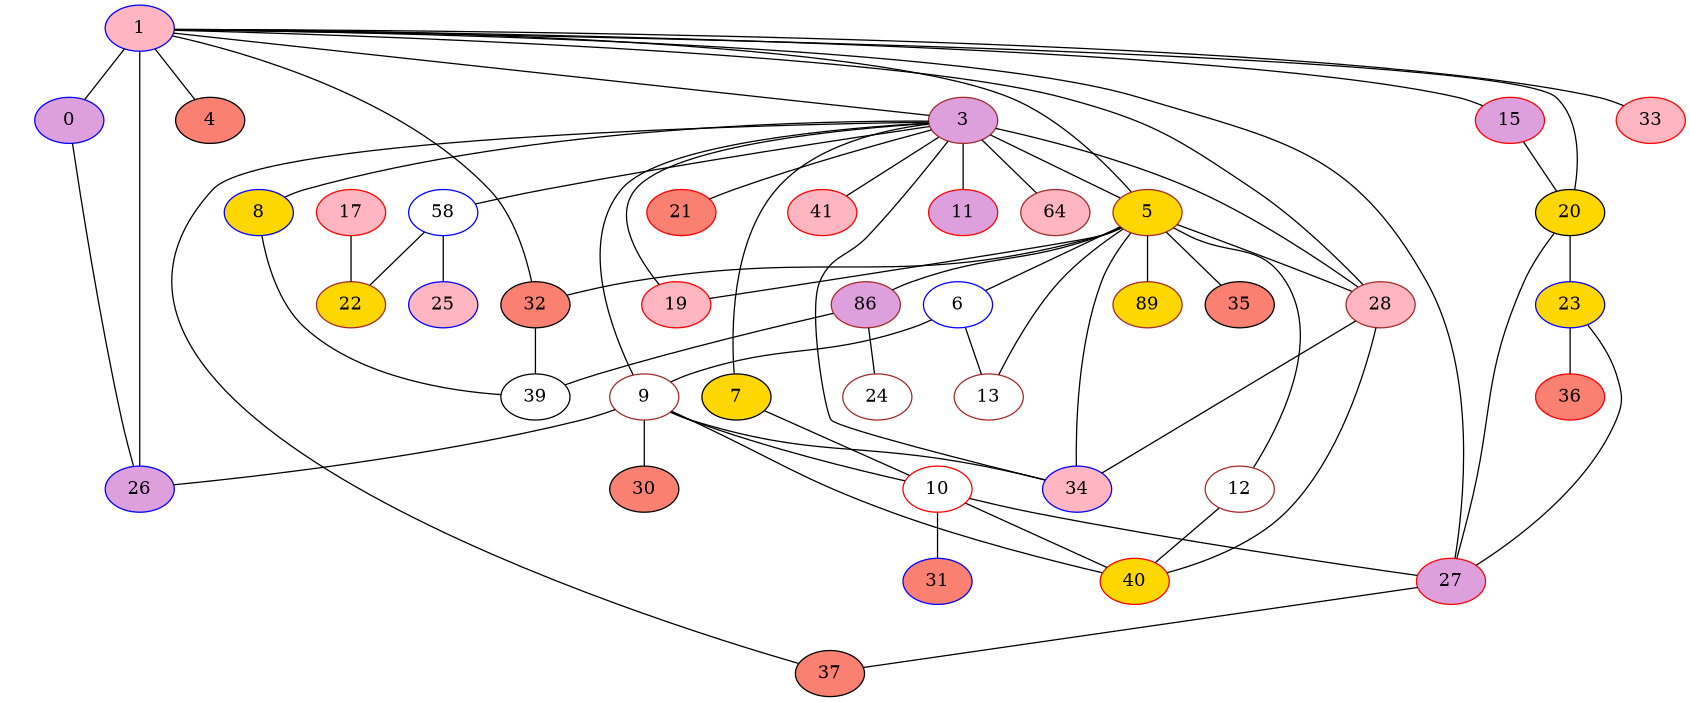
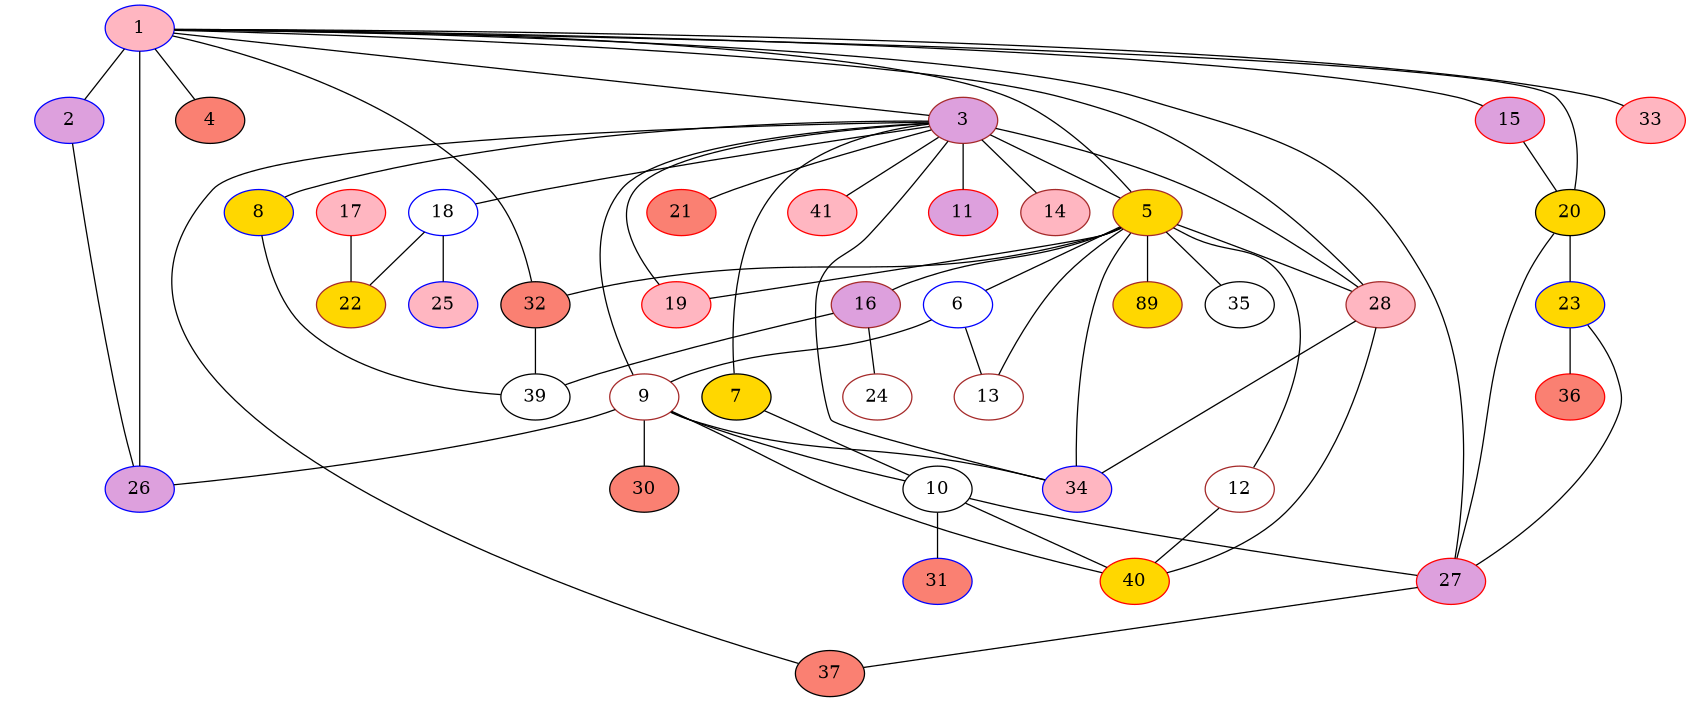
node "0": label "0" -> "2"
node "58": label "58" -> "18"
node "64": label "64" -> "14"
node "86": label "86" -> "16"
node "35": fillcolor salmon -> white
node "10": color red -> black
